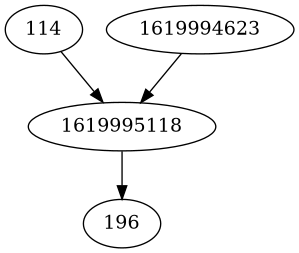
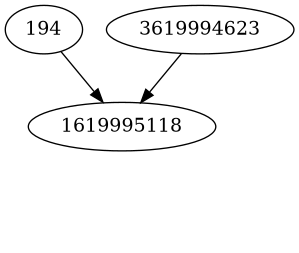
node "114": label "114" -> "194"
node "1619994623": label "1619994623" -> "3619994623"
node "196": removed
